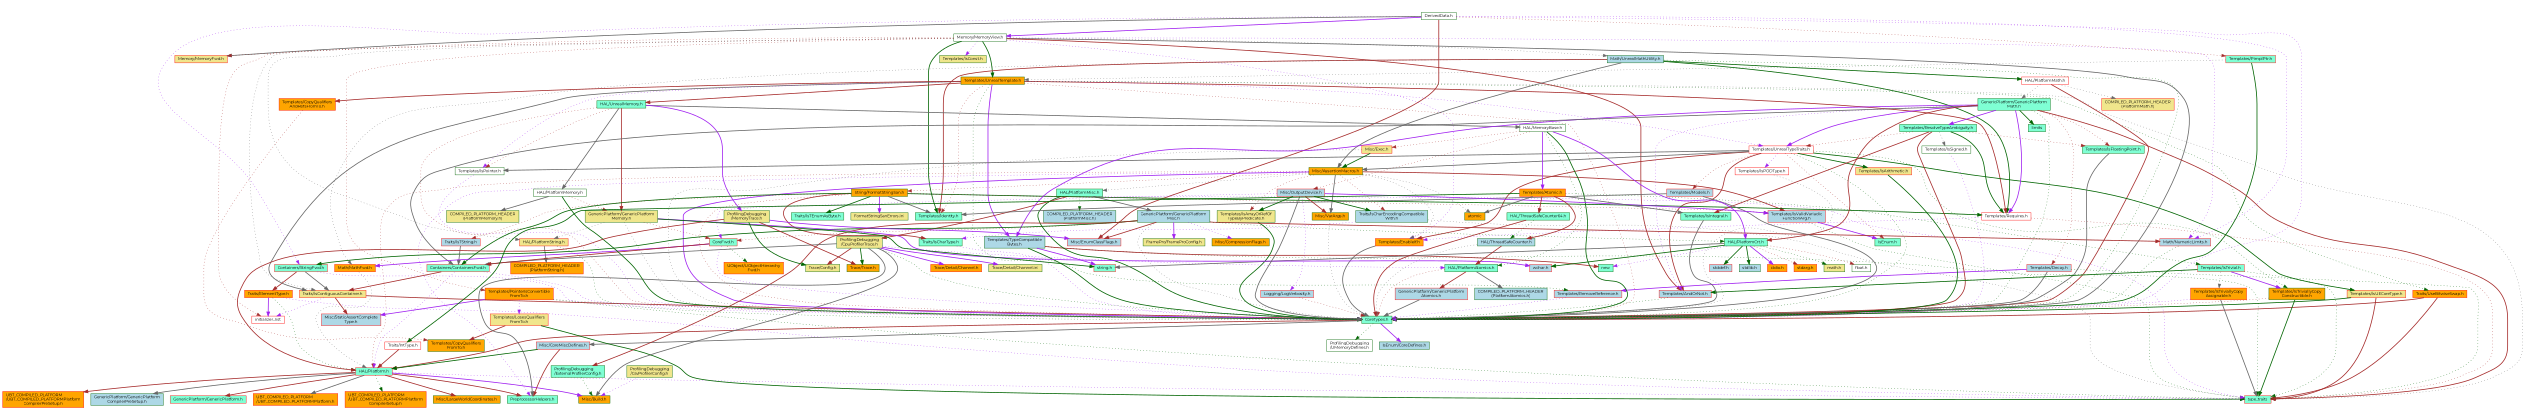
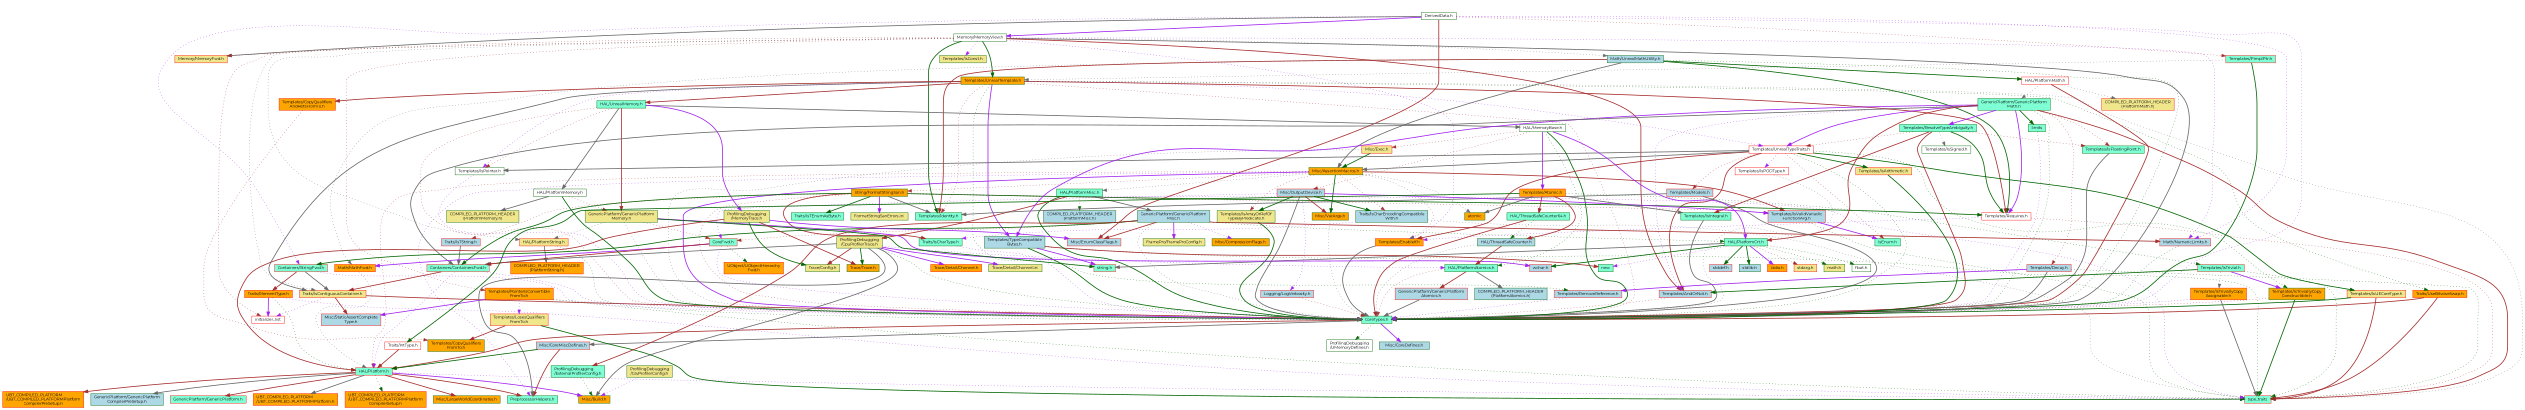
edge "Misc/AssertionMacros.h" -> "Misc/VarArgs.h": color gray40 -> darkgreen
edge "HAL/PlatformCrt.h" -> "float.h": color brown -> darkgreen
node "stdarg.h": fillcolor orange -> khaki
edge "Templates/AndOrNot.h" -> "CoreTypes.h": color darkgreen -> brown
edge "Templates/IsSigned.h" -> "CoreTypes.h": now "limits" -> "CoreTypes.h"
node "IsEnum/CoreDefines.h": label "IsEnum/CoreDefines.h" -> "Misc/CoreDefines.h"
